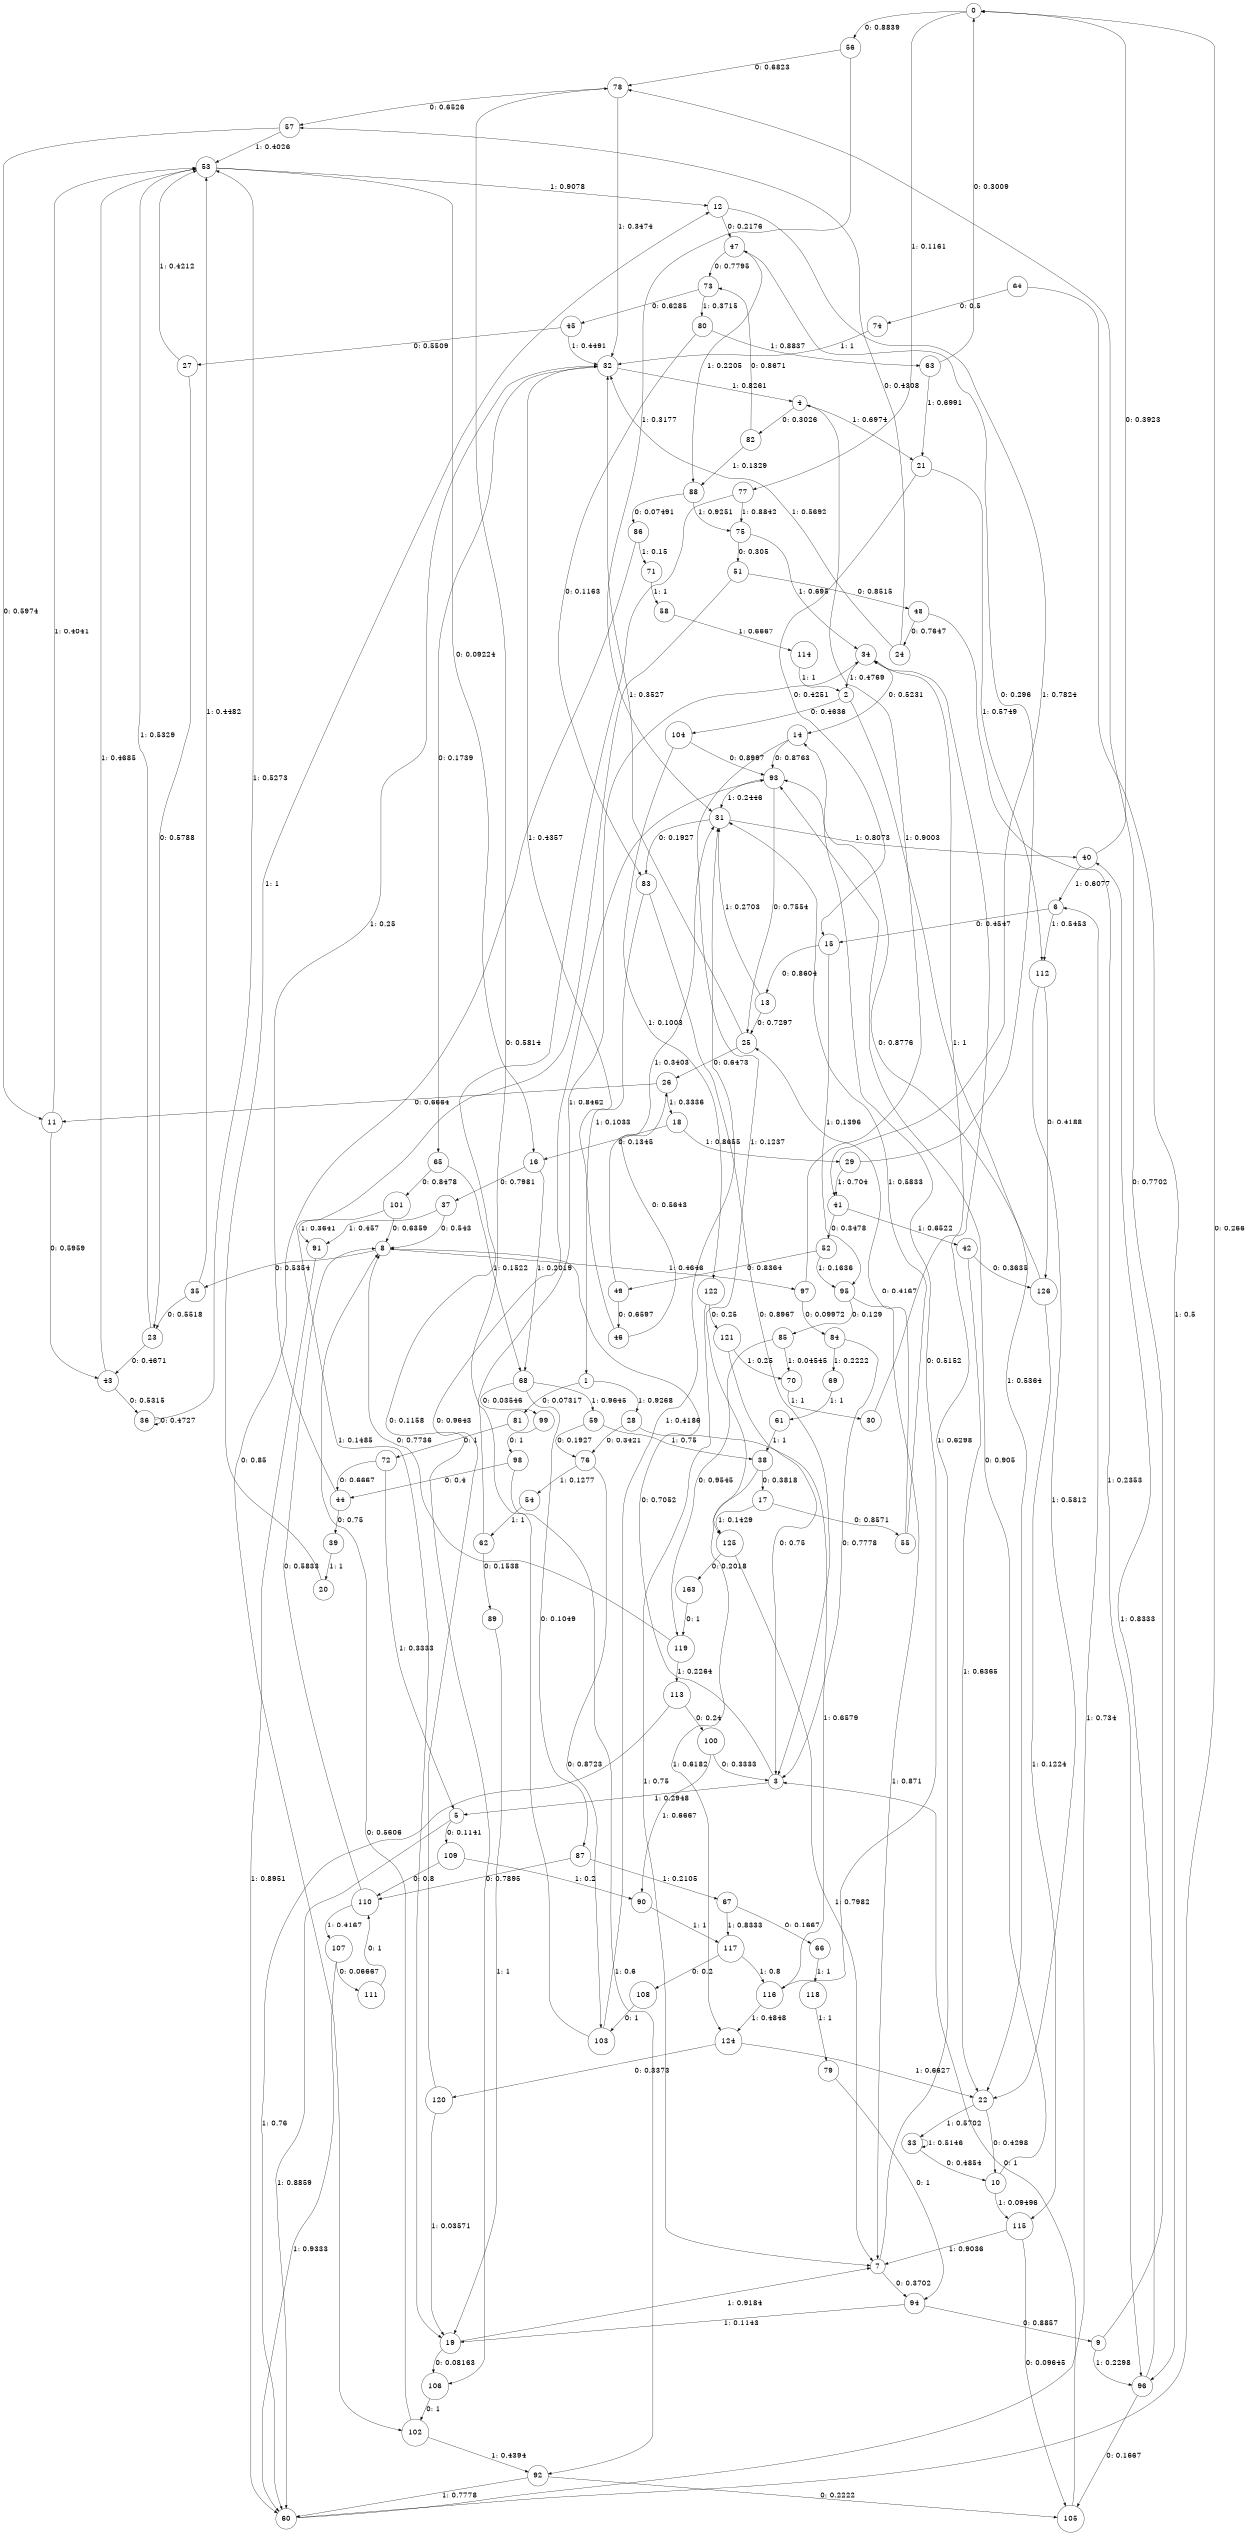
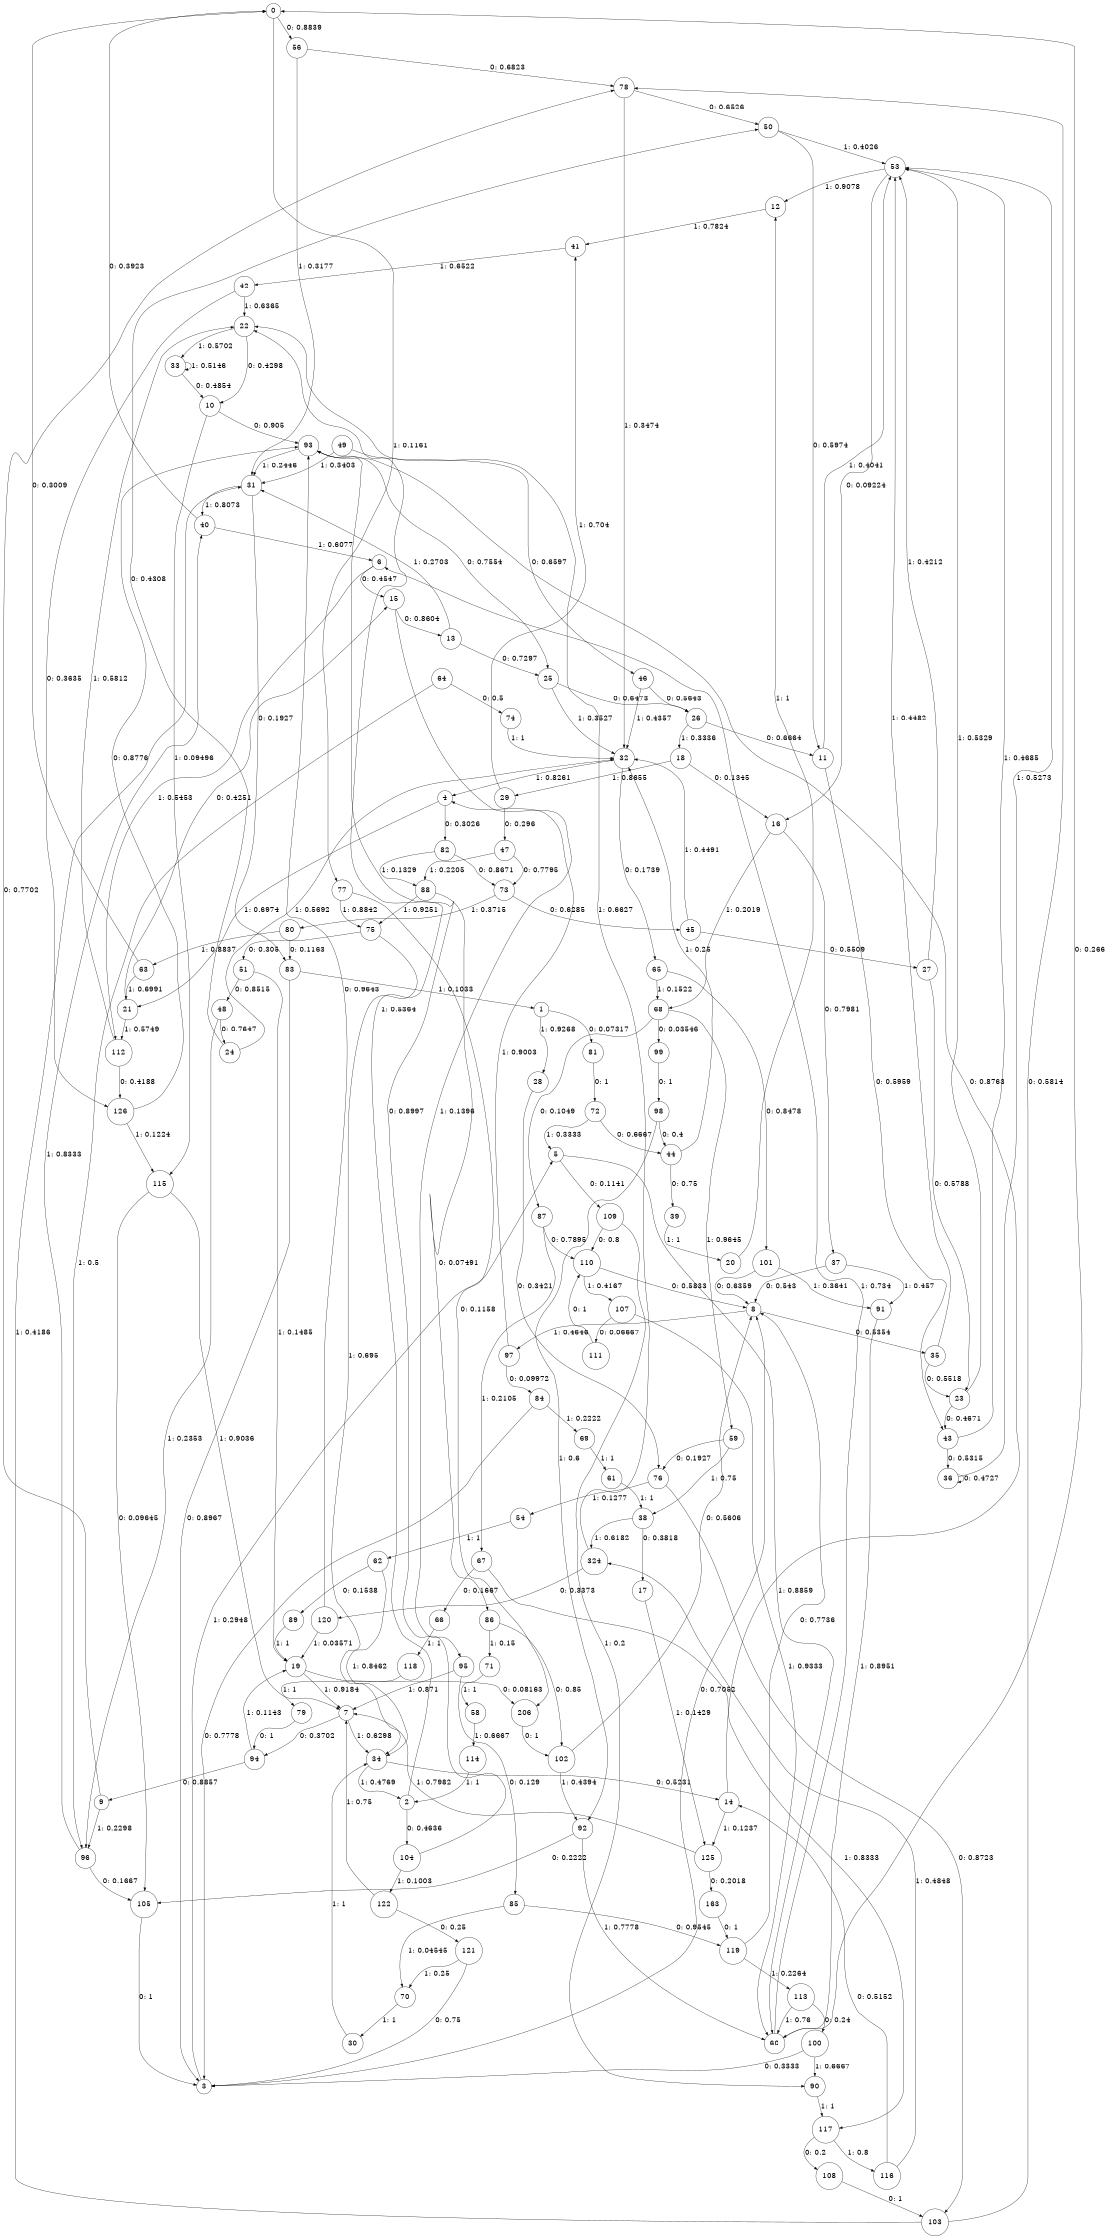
node "57": label "57" -> "50"
edge "12" -> "47": removed, label "0: 0.2176"
node "52": removed
node "55": removed
edge "28" -> "116": removed, label "1: 0.6579"
node "124": label "124" -> "324"
node "106": label "106" -> "206"
